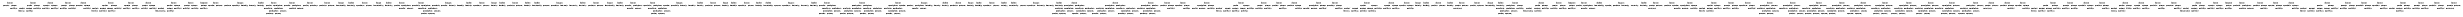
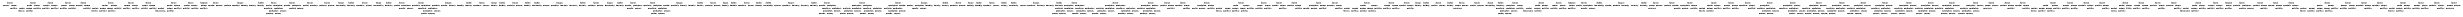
node "ExpressionConstNode: 20": removed
node "LabelNode: Print@3141": added
